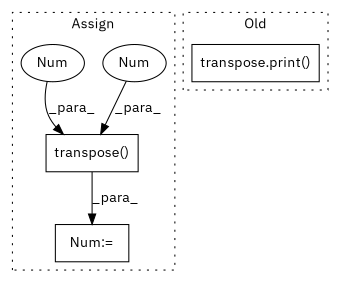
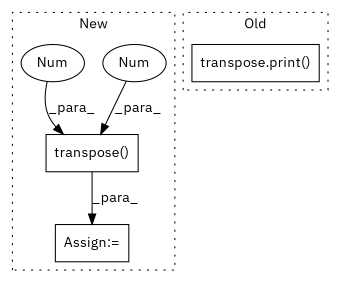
cluster "Assign": label "Assign" -> "New"
node "Num:=": label "Num:=" -> "Assign:="
